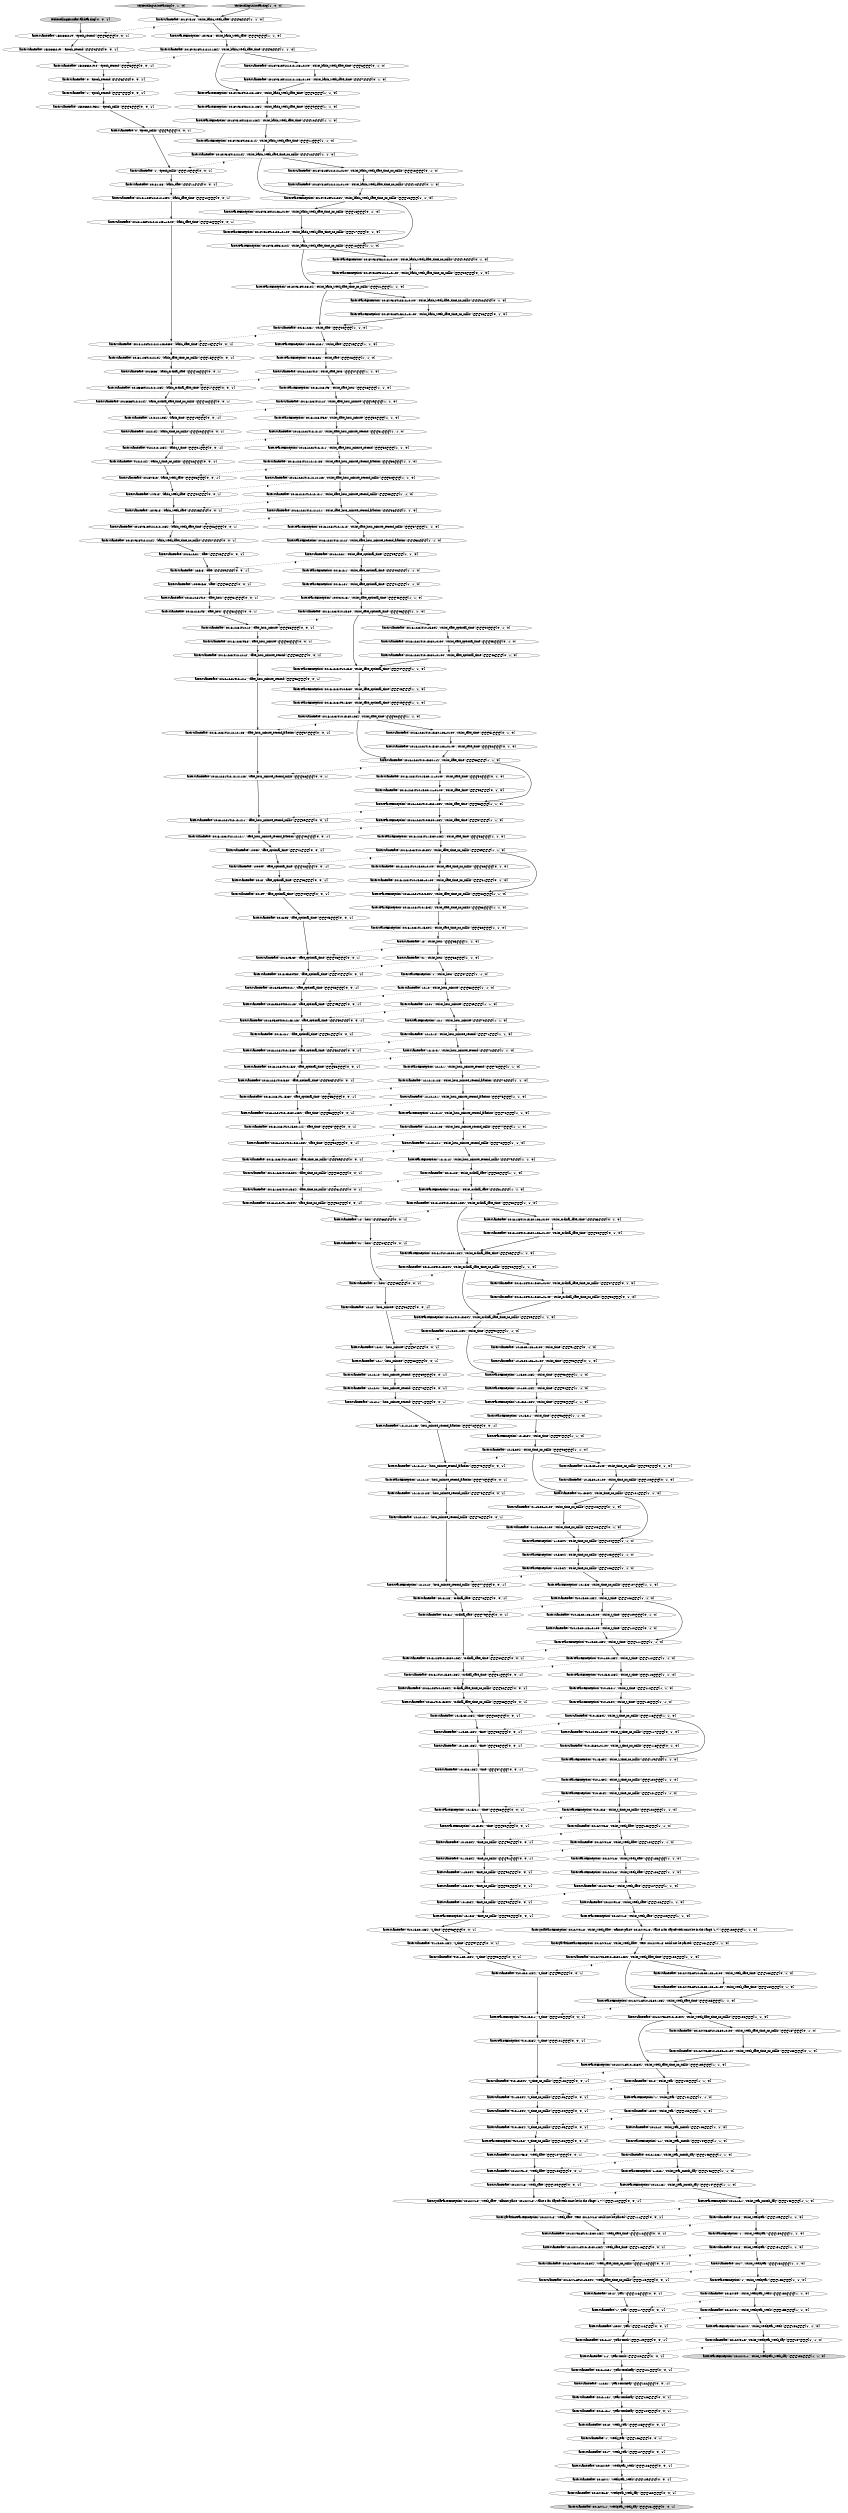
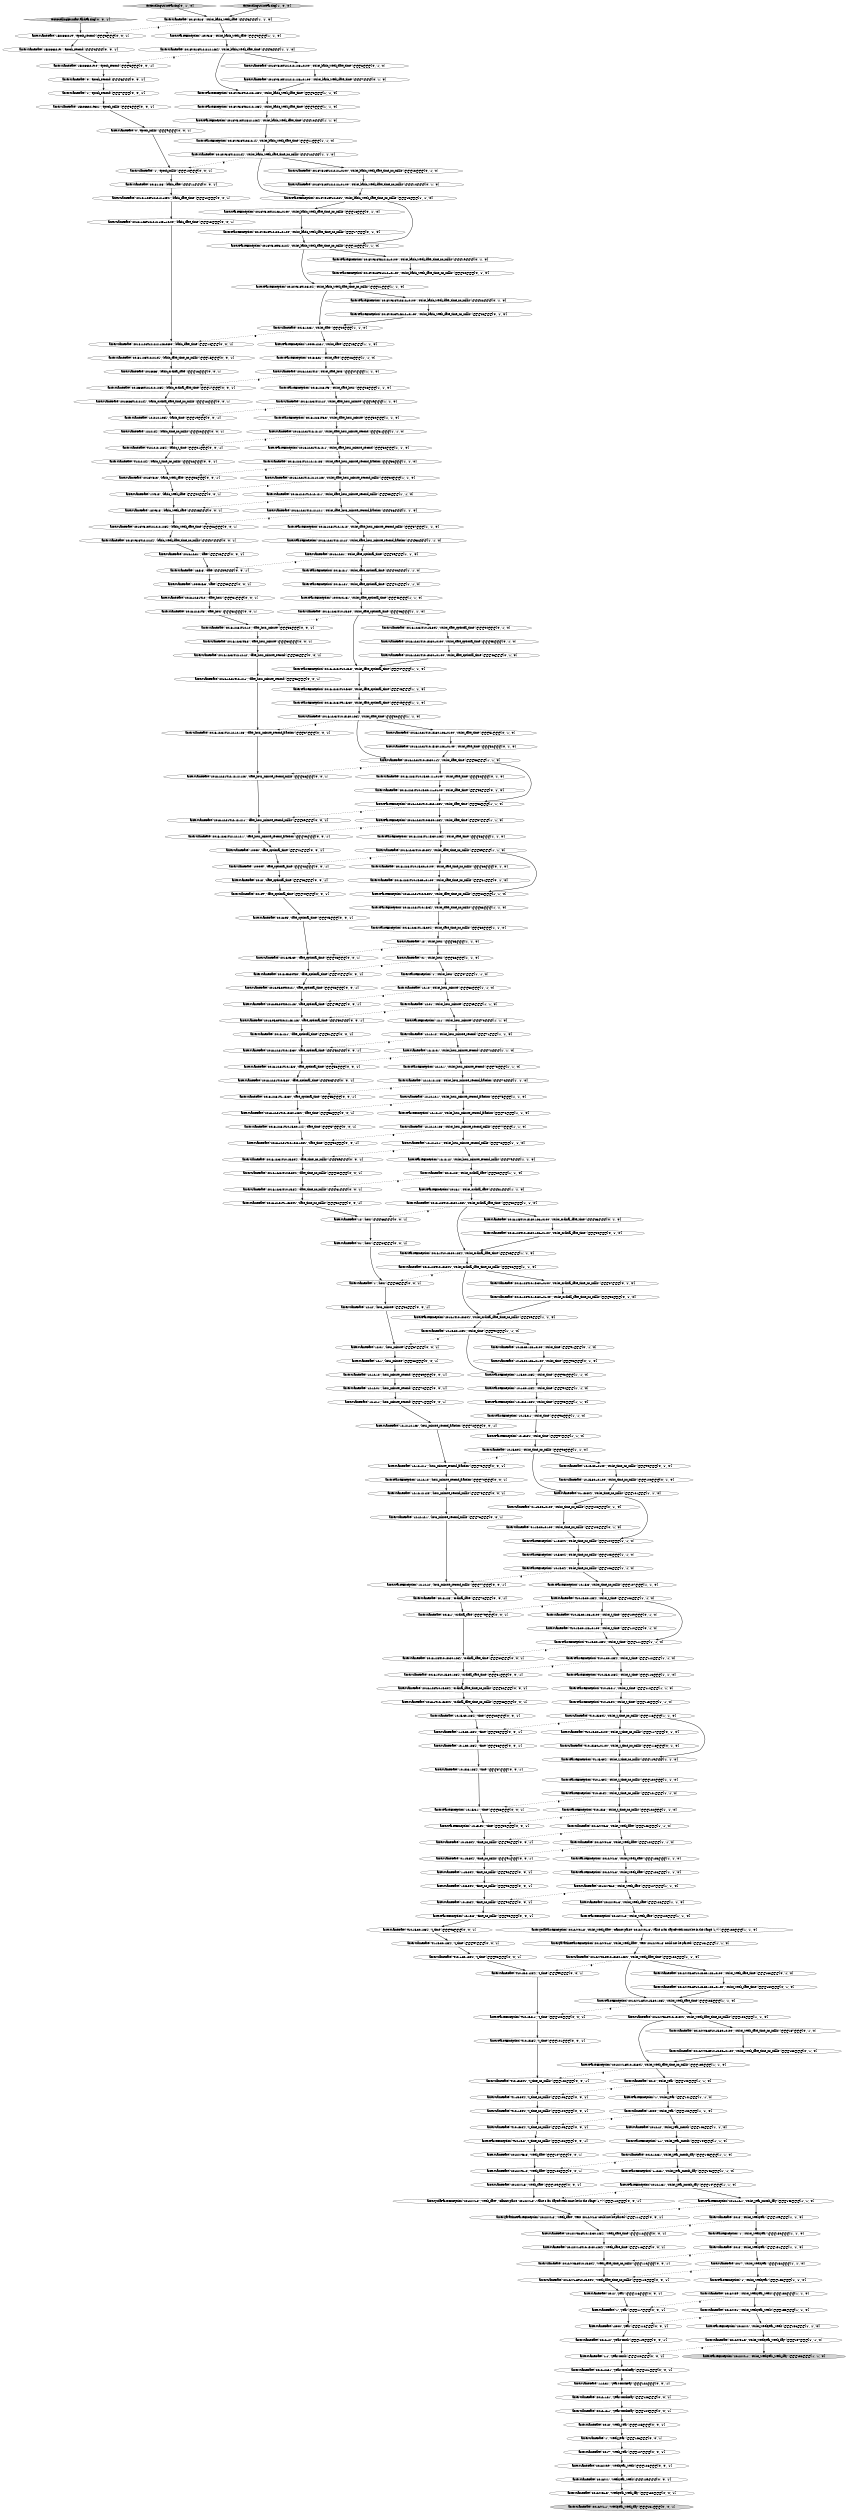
node "testDuellingFormatsValidParsing['0', '0', '1']": shape ellipse -> diamond
